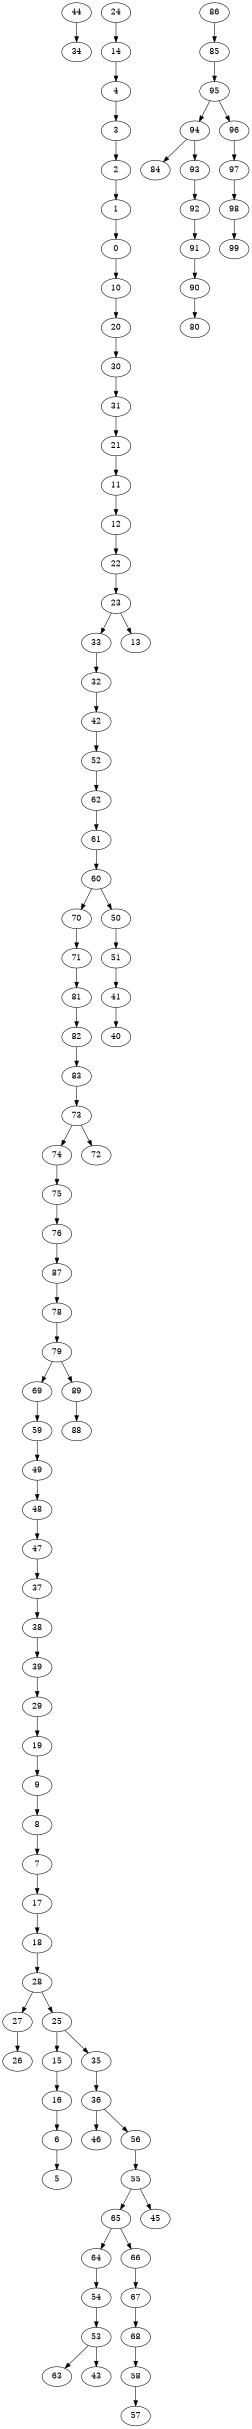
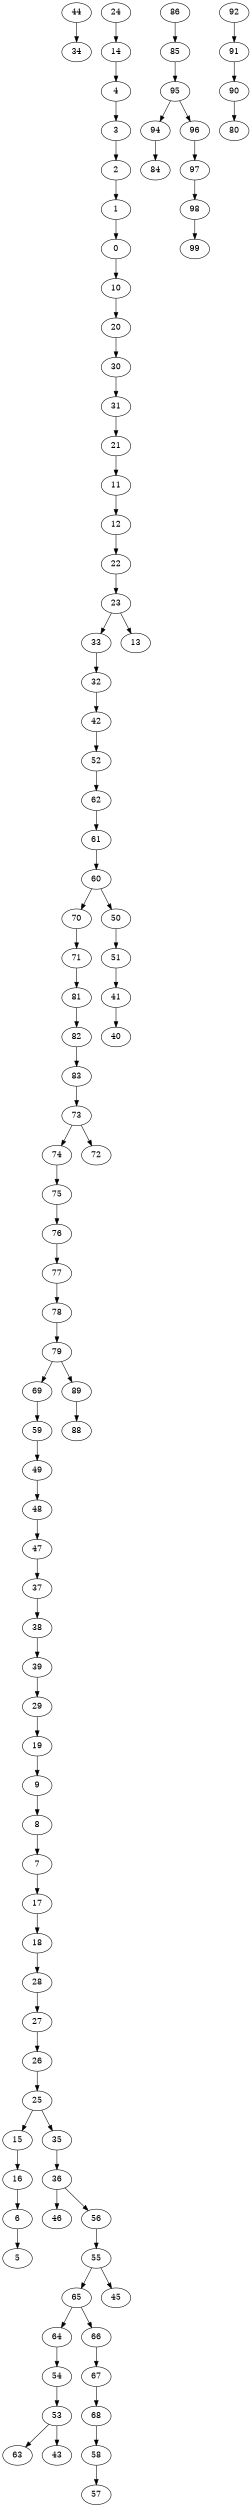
node "93": removed
node "87": label "87" -> "77"
edge "28" -> "25": now "26" -> "25"
